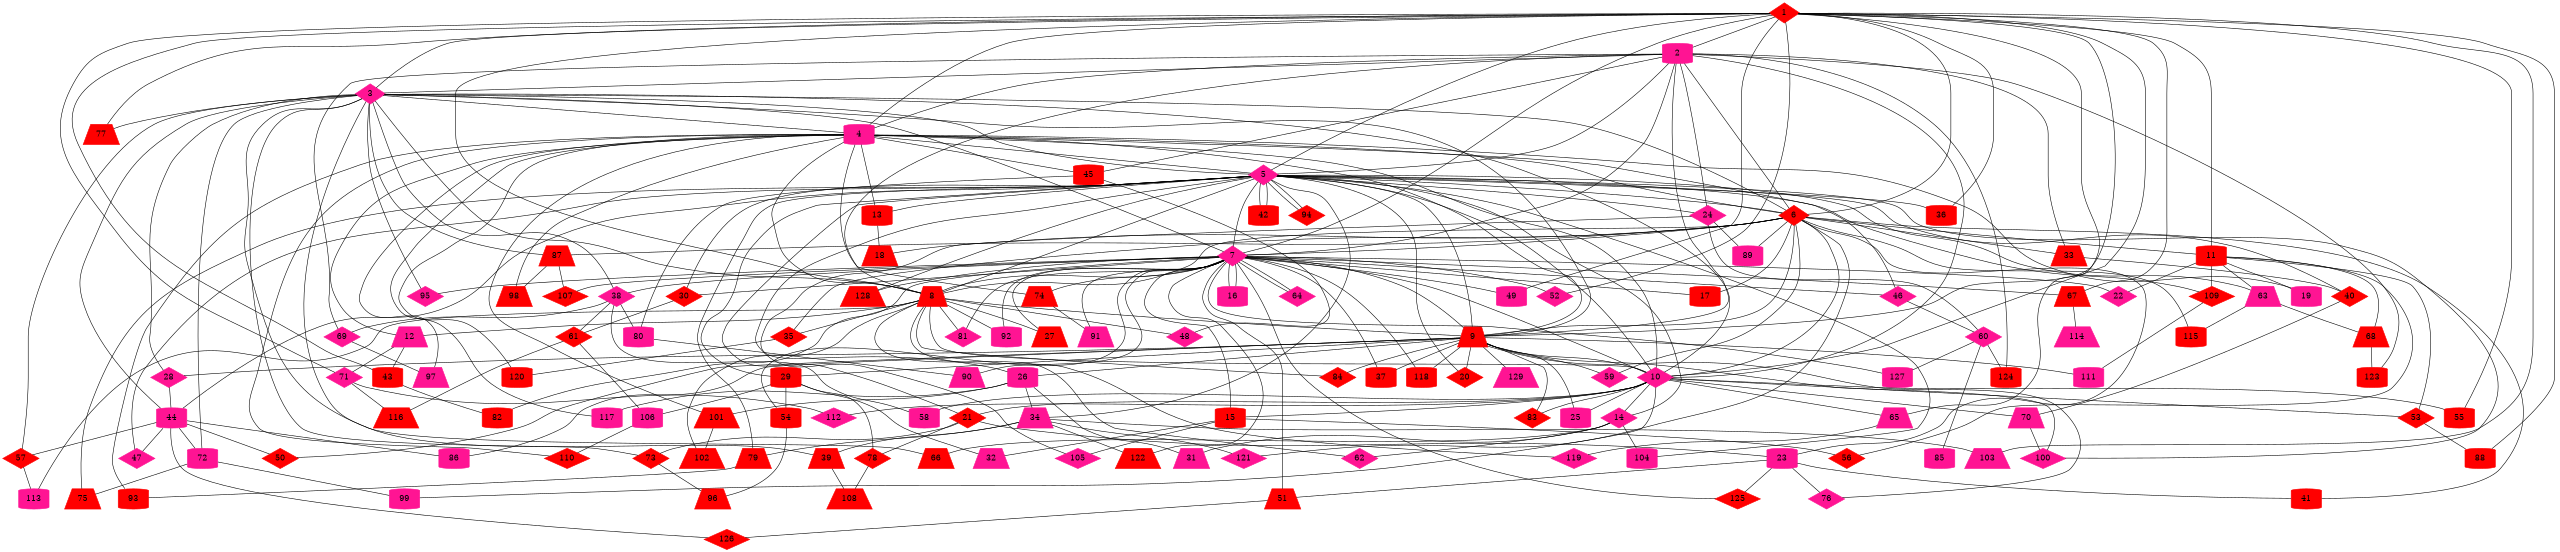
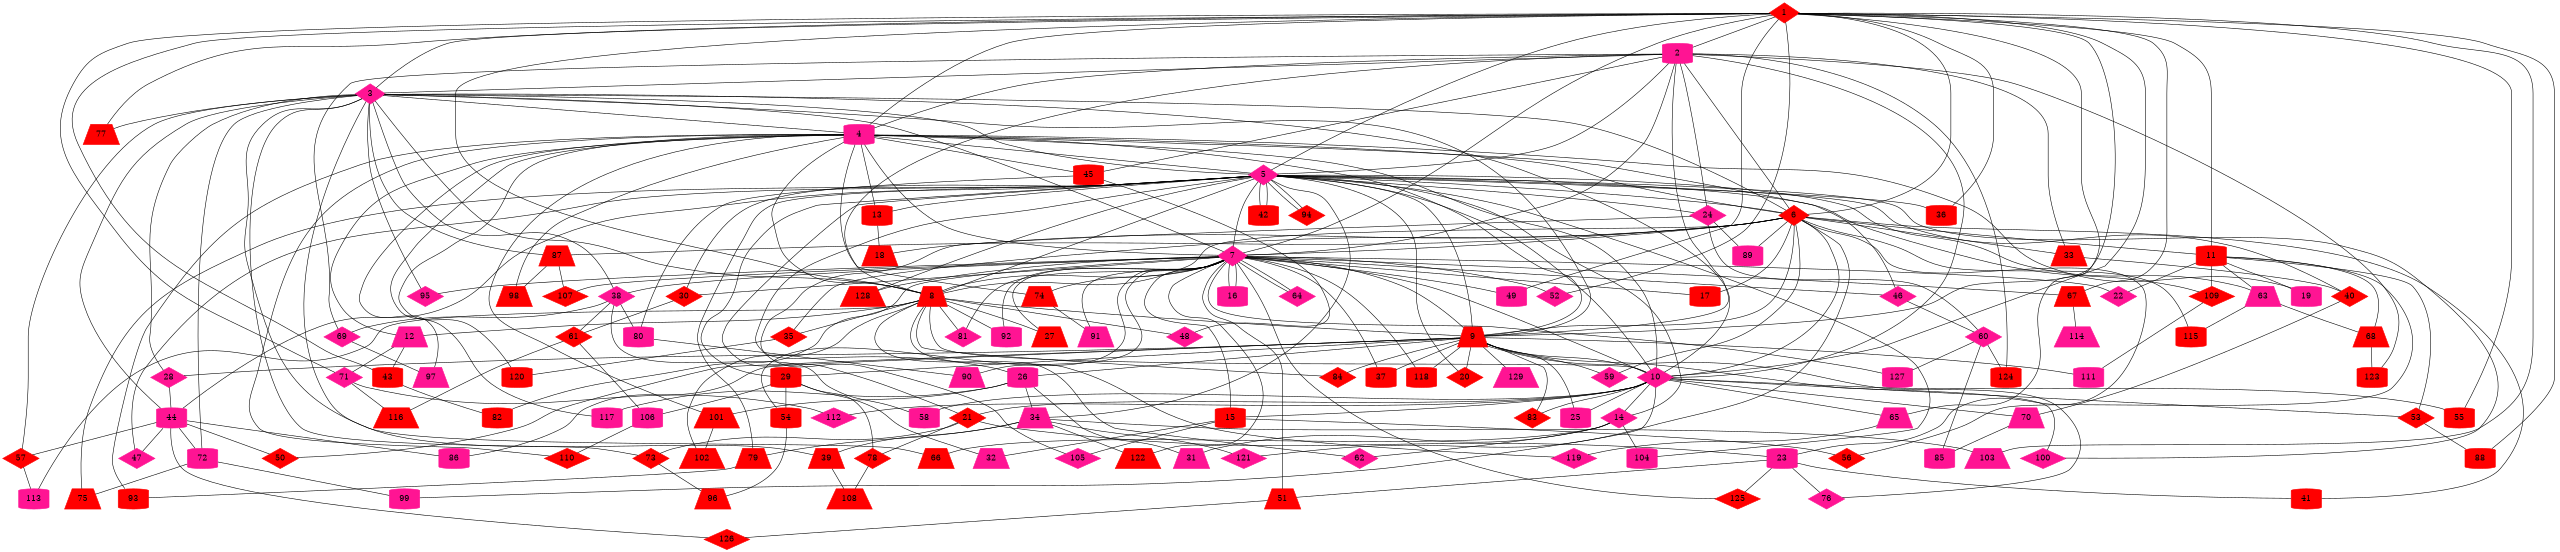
edge "4" -- "7": added
edge "70" -- "100": now "70" -- "85"
